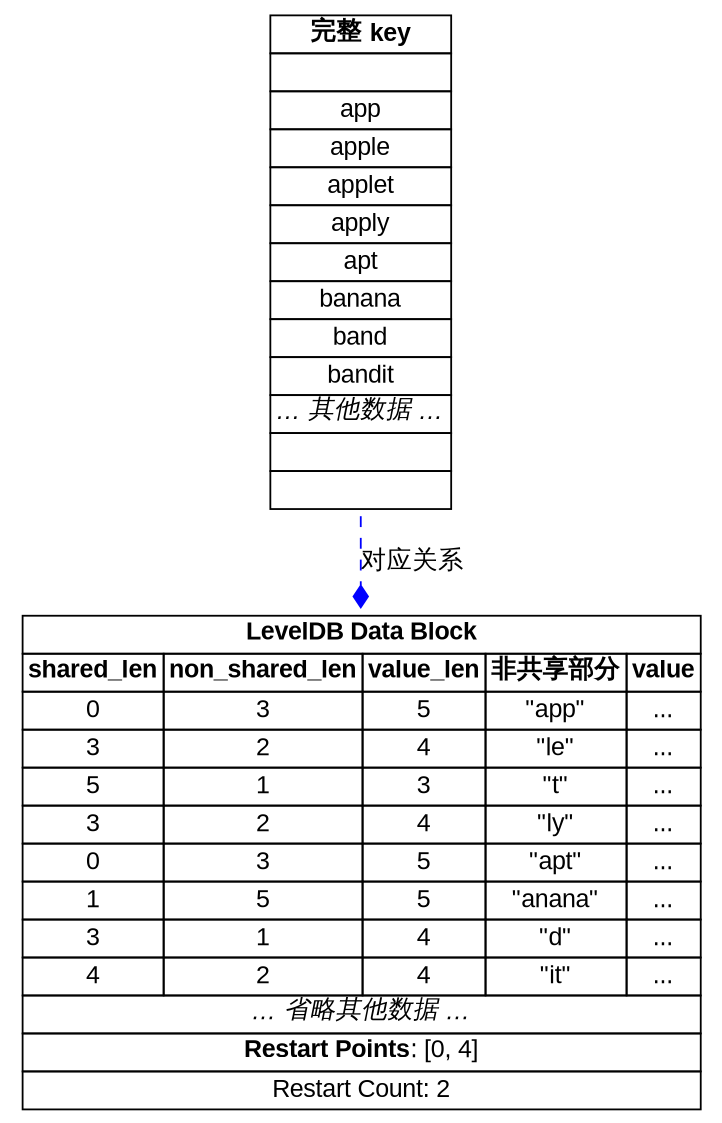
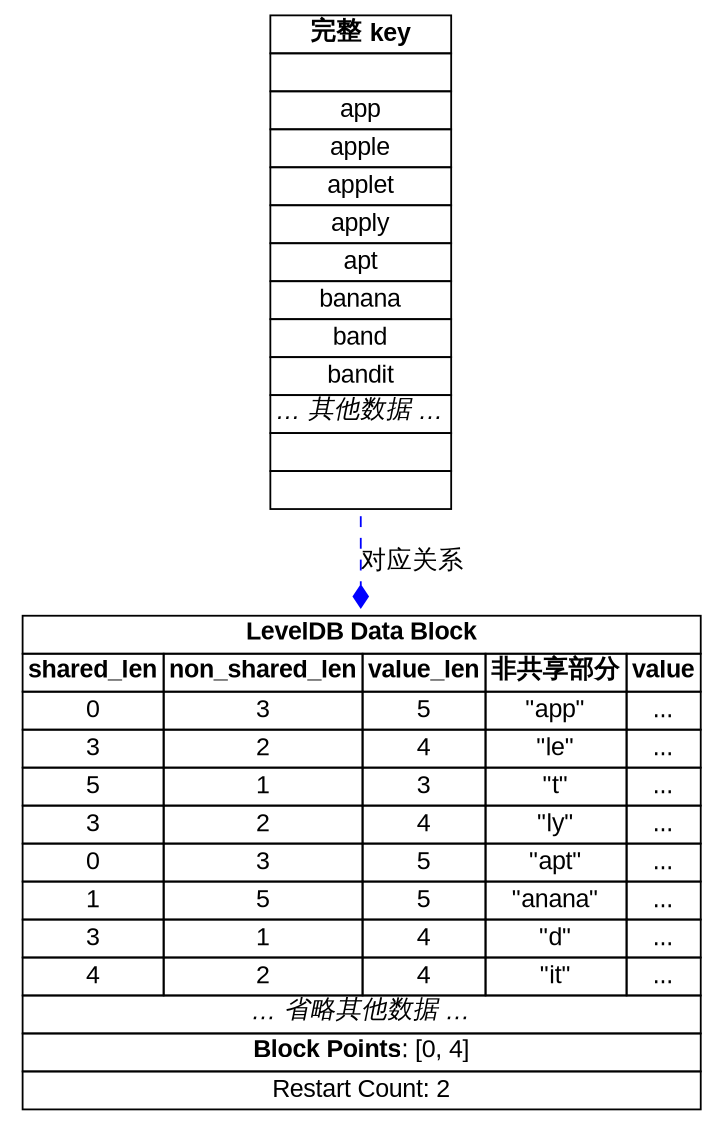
node "LevelDB Data Block": text "Restart Points" -> "Block Points"
